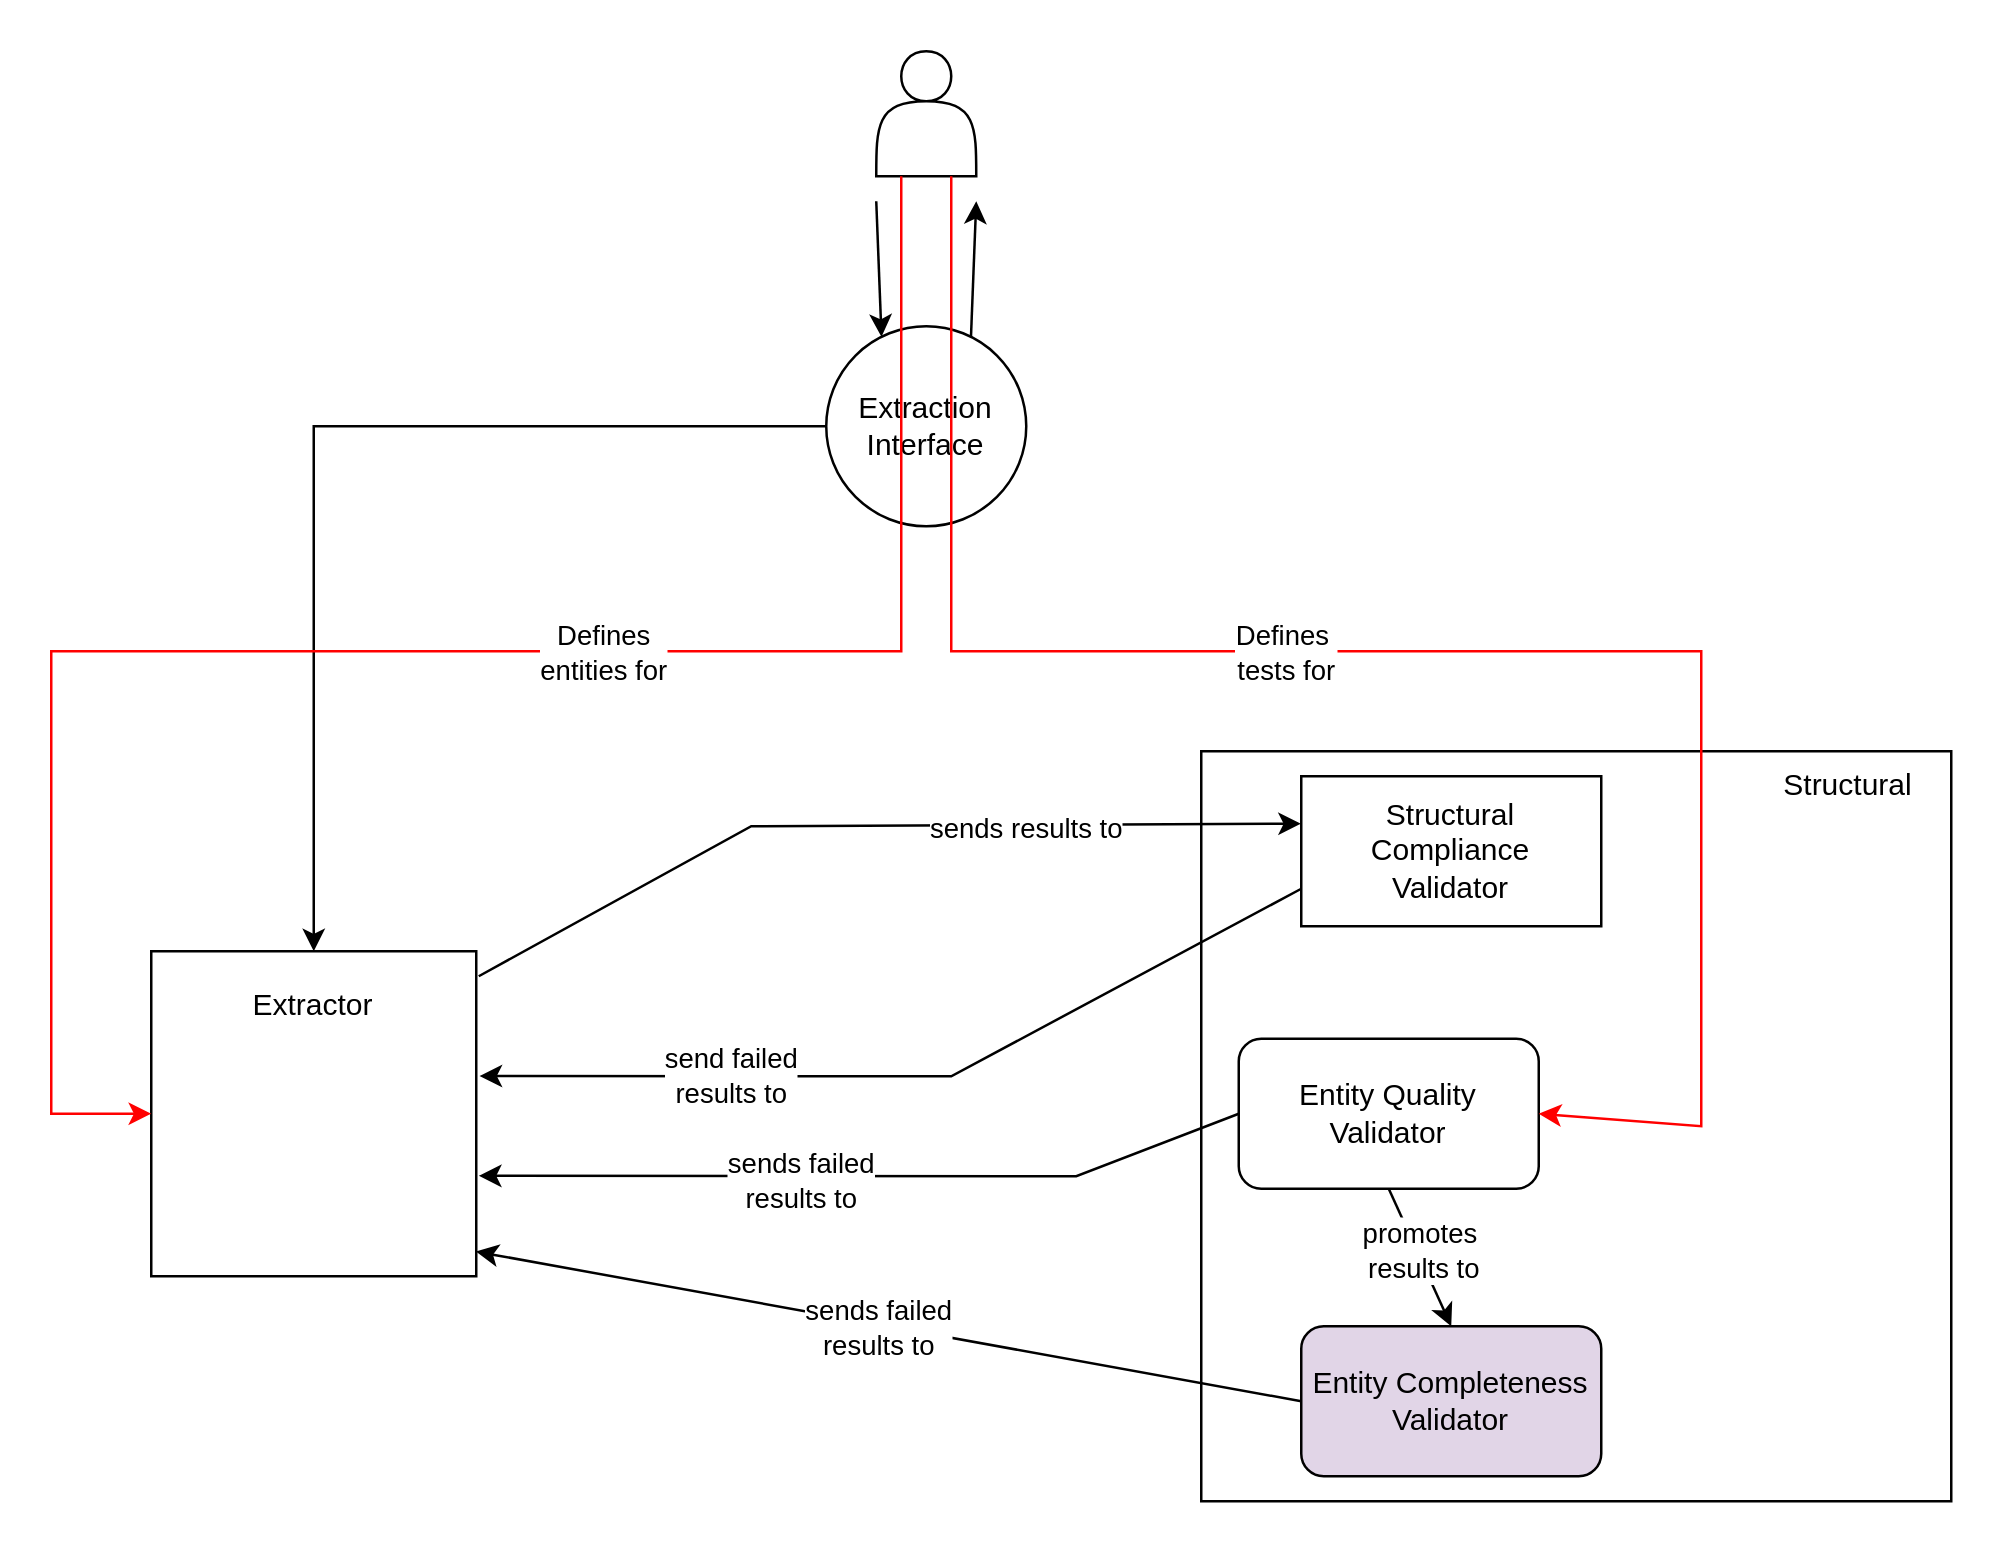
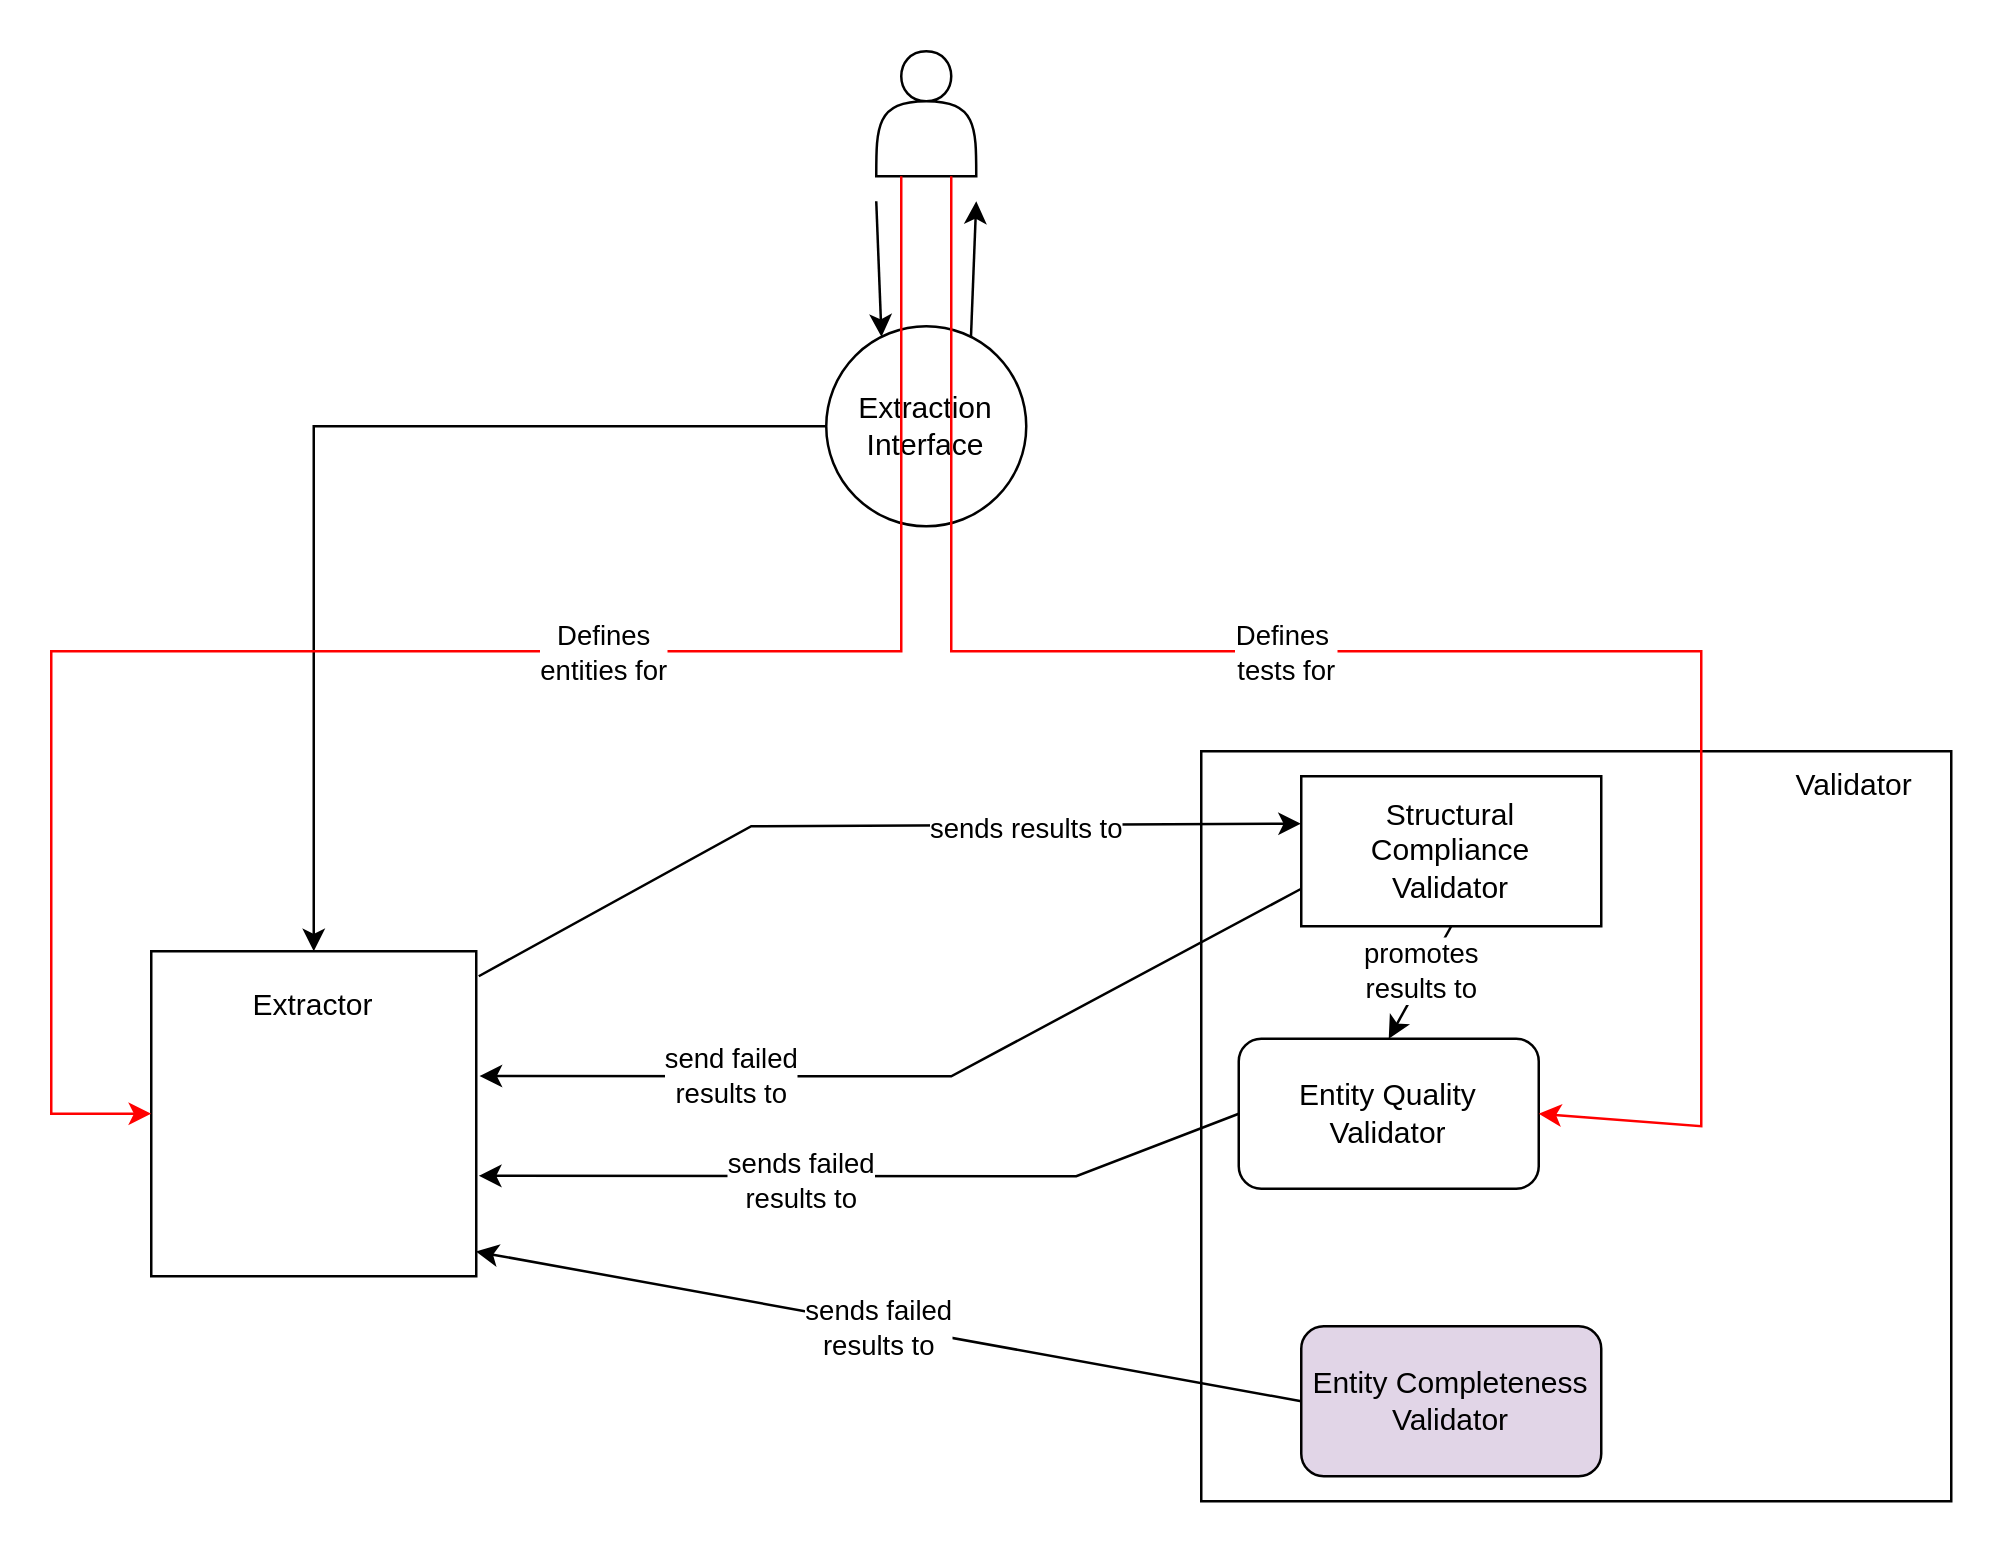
edge "Structural Compliance Validator" -> "Entity Quality Validator": added, label "promotes results to"
node "Structural": label "Structural" -> "Validator"
edge "Entity Quality Validator" -> "Entity Completeness Validator": removed, label "promotes results to"
